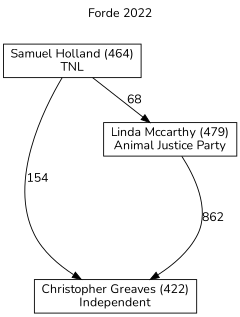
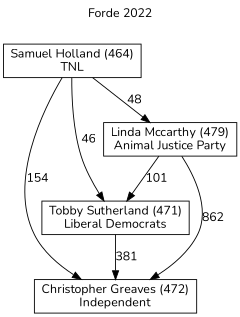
edge "Samuel Holland (464) TNL" -> "Linda Mccarthy (479) Animal Justice Party": label "68" -> "48"
node "Tobby Sutherland (471) Liberal Democrats": added
node "Christopher Greaves (422) Independent": label "Christopher Greaves (422) Independent" -> "Christopher Greaves (472) Independent"
